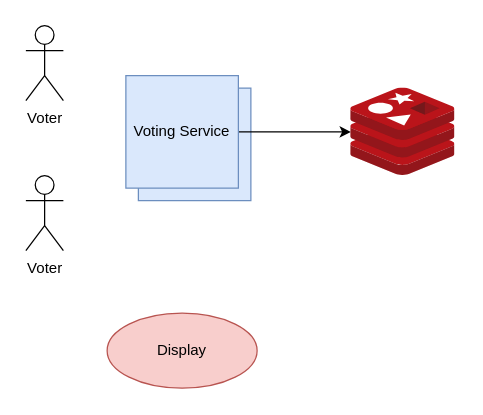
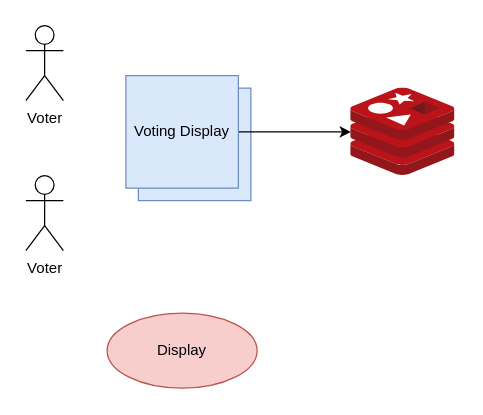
node "Voting Service": label "Voting Service" -> "Voting Display"
